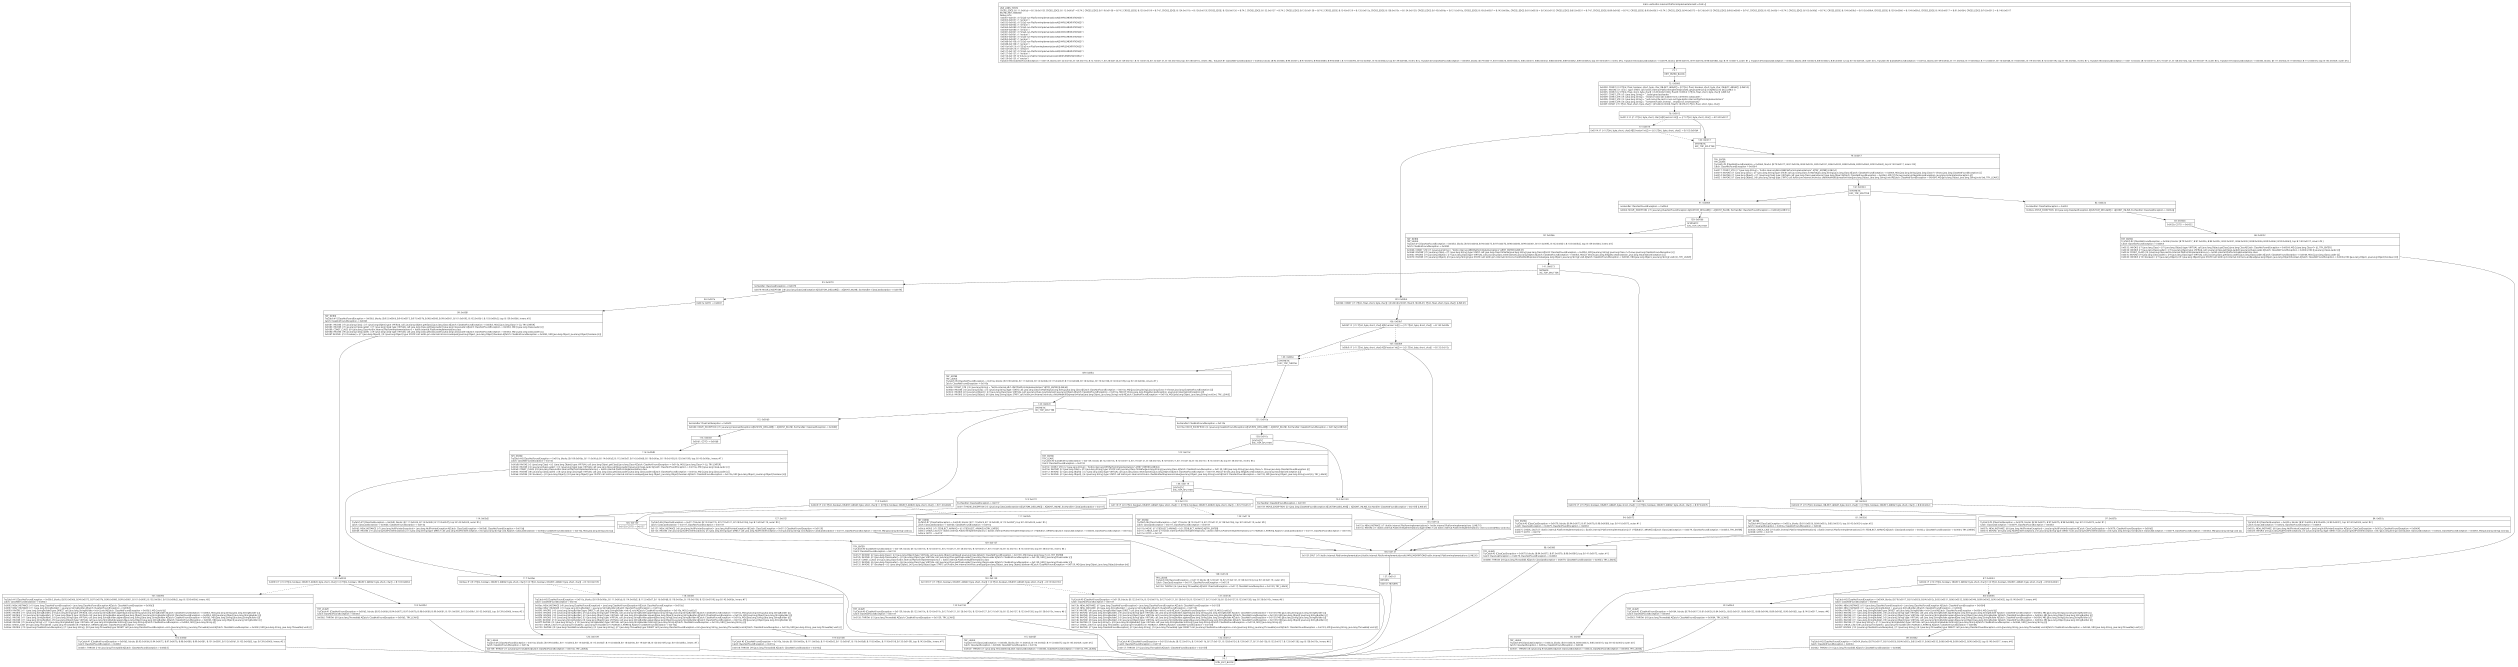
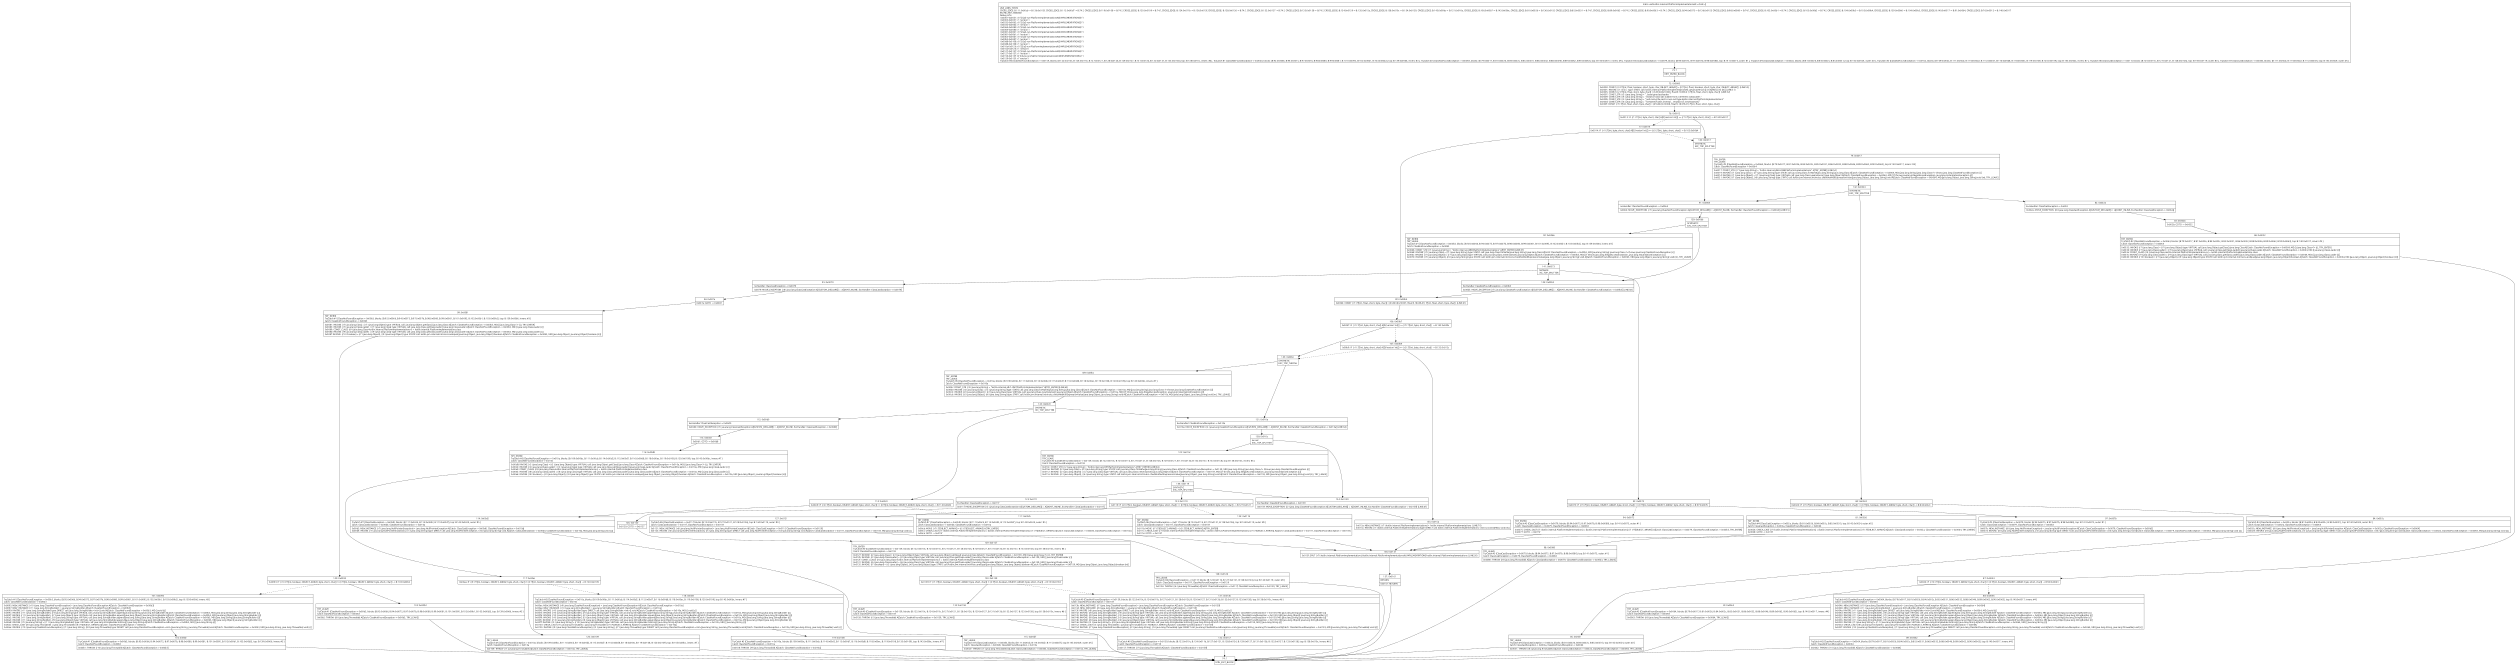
edge "140: 0x0017" -> "79: 0x0017": removed
node "104: 0x00b3": added
node "138: 0x010c": text "SYNTHETIC" -> "INLINE"
